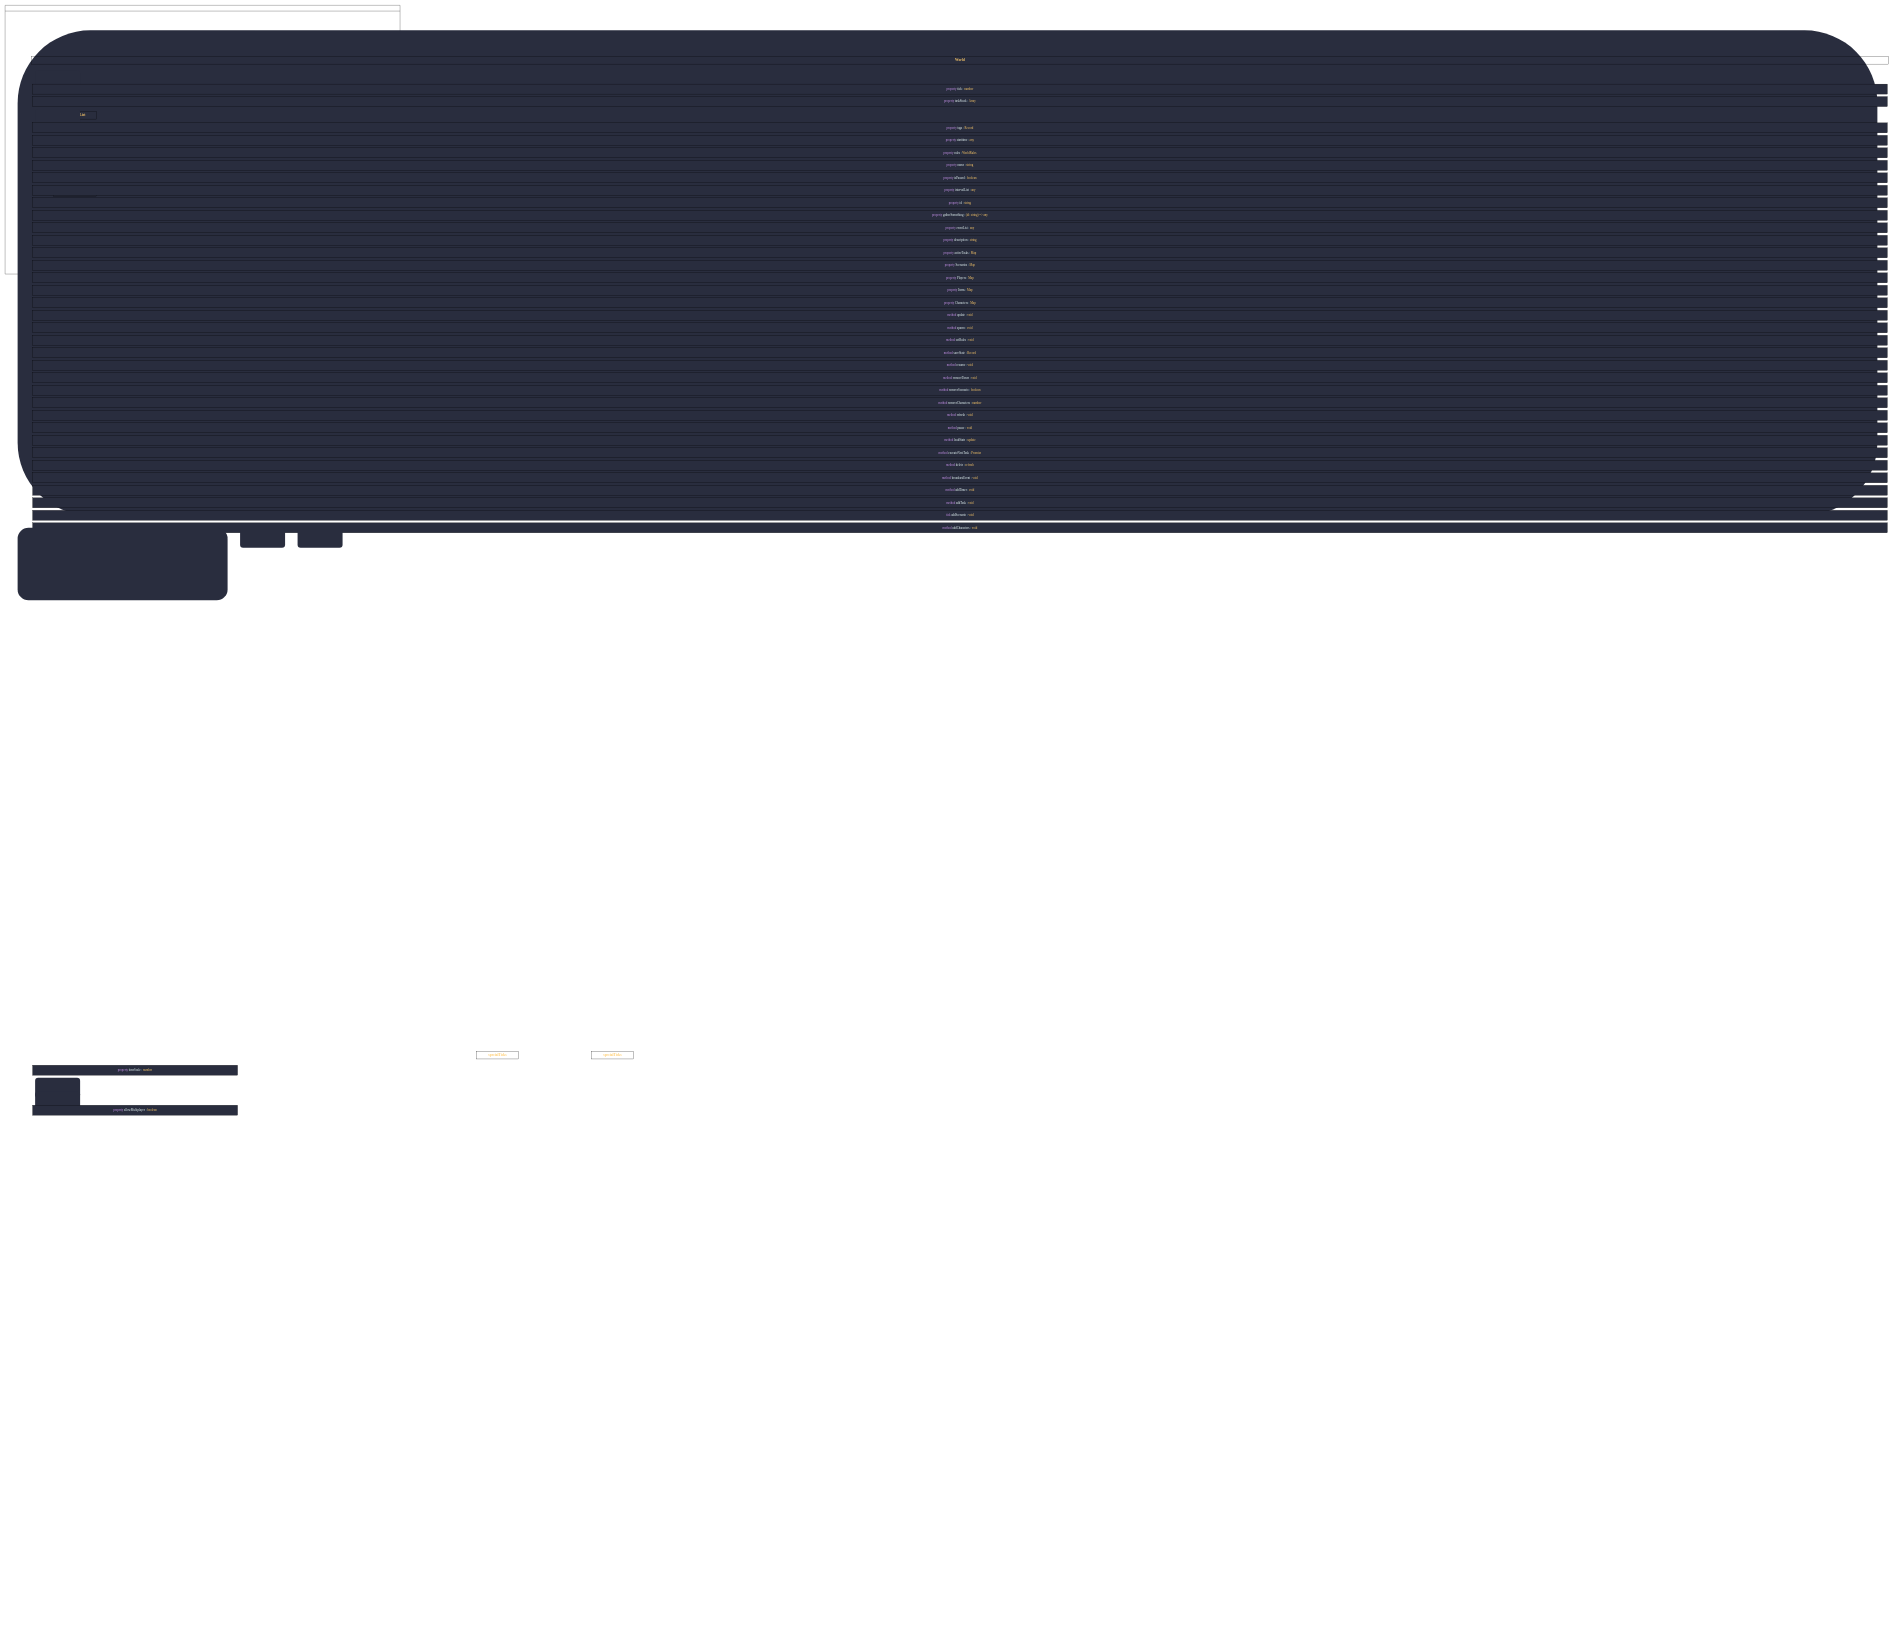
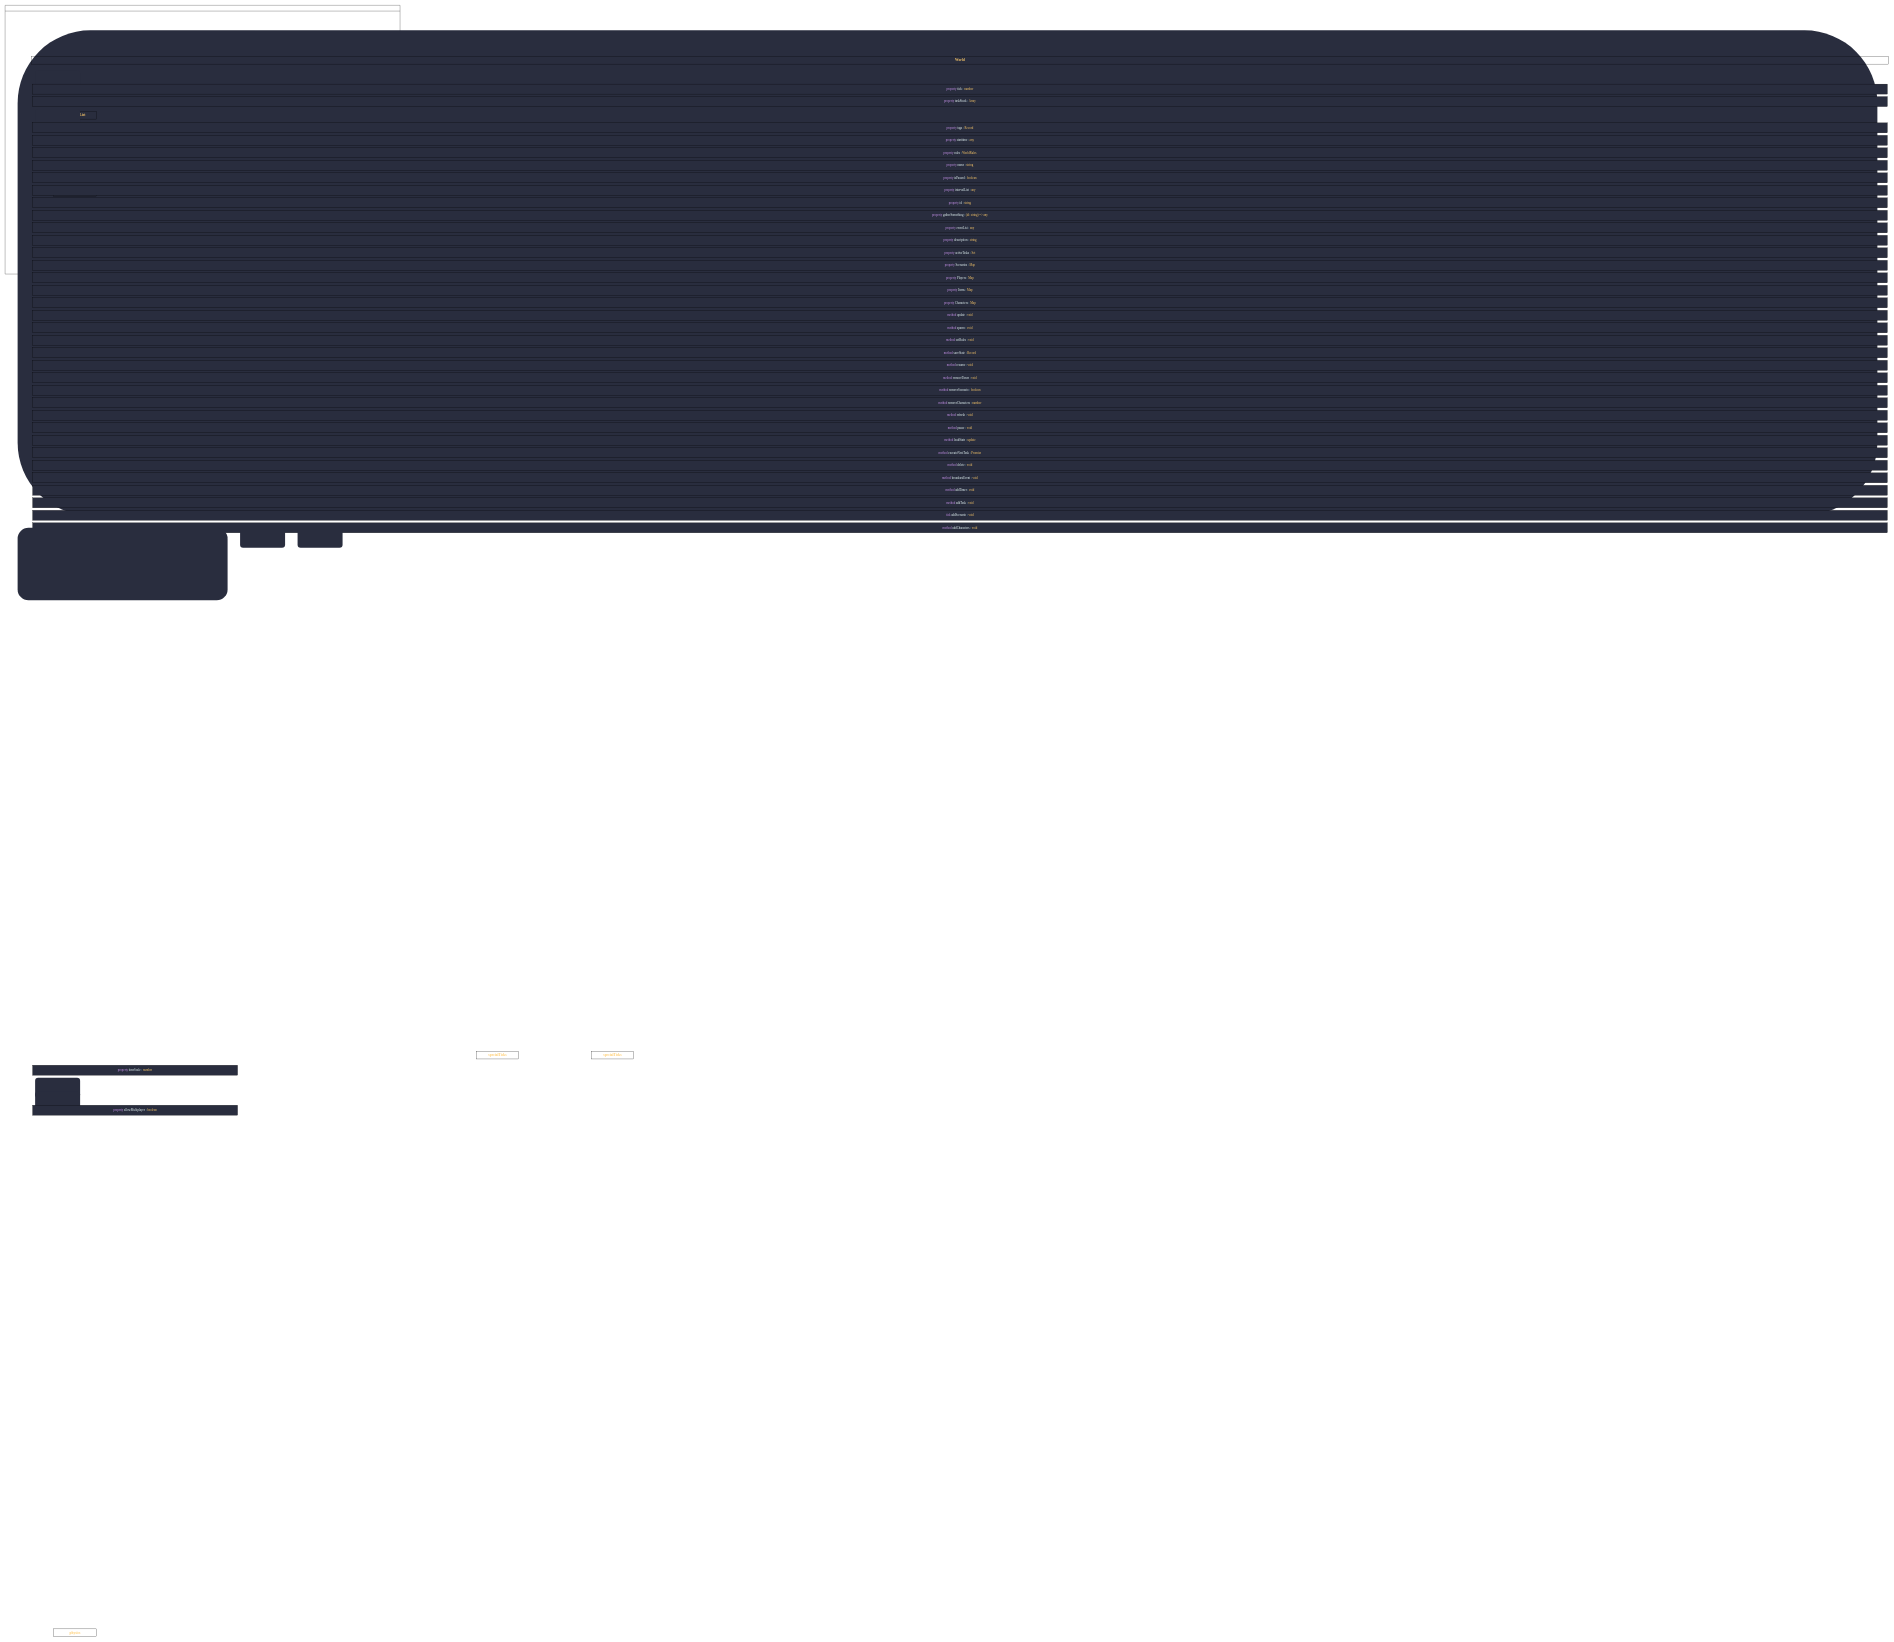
node "property activeTasks : Map": label "property activeTasks : Map" -> "property activeTasks : Set"
node "method delete : refresh": label "method delete : refresh" -> "method delete : void"
node "physics": added
